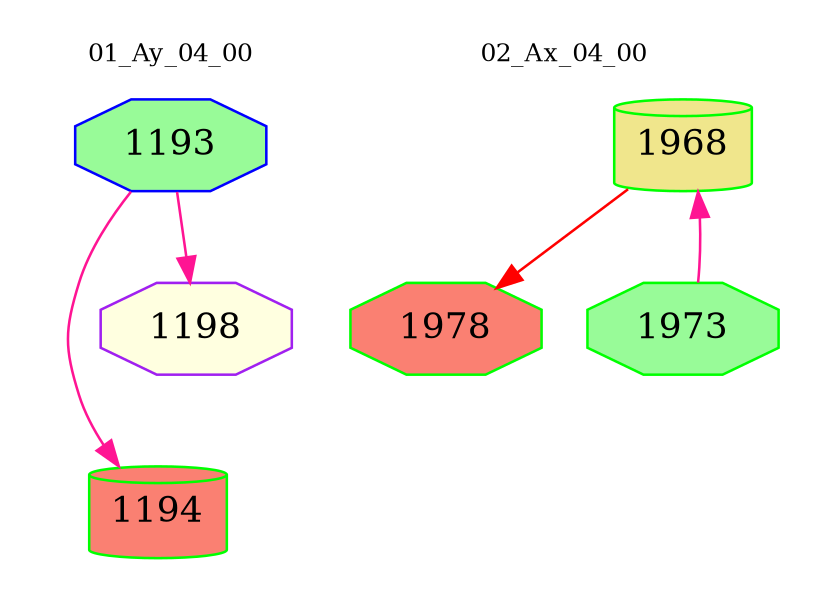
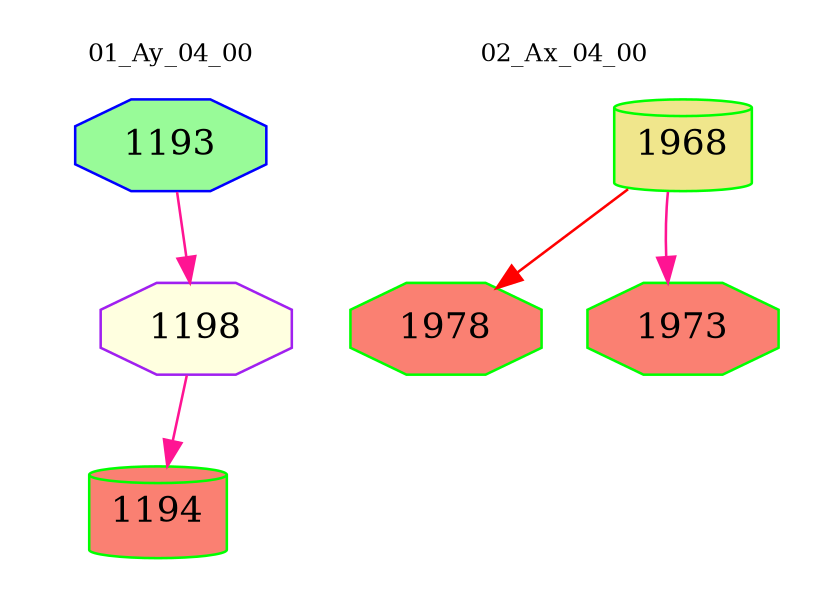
edge "1973" -> "1968": reversed
edge "1193" -> "1194": now "1198" -> "1194"
node "1973": fillcolor palegreen -> salmon
